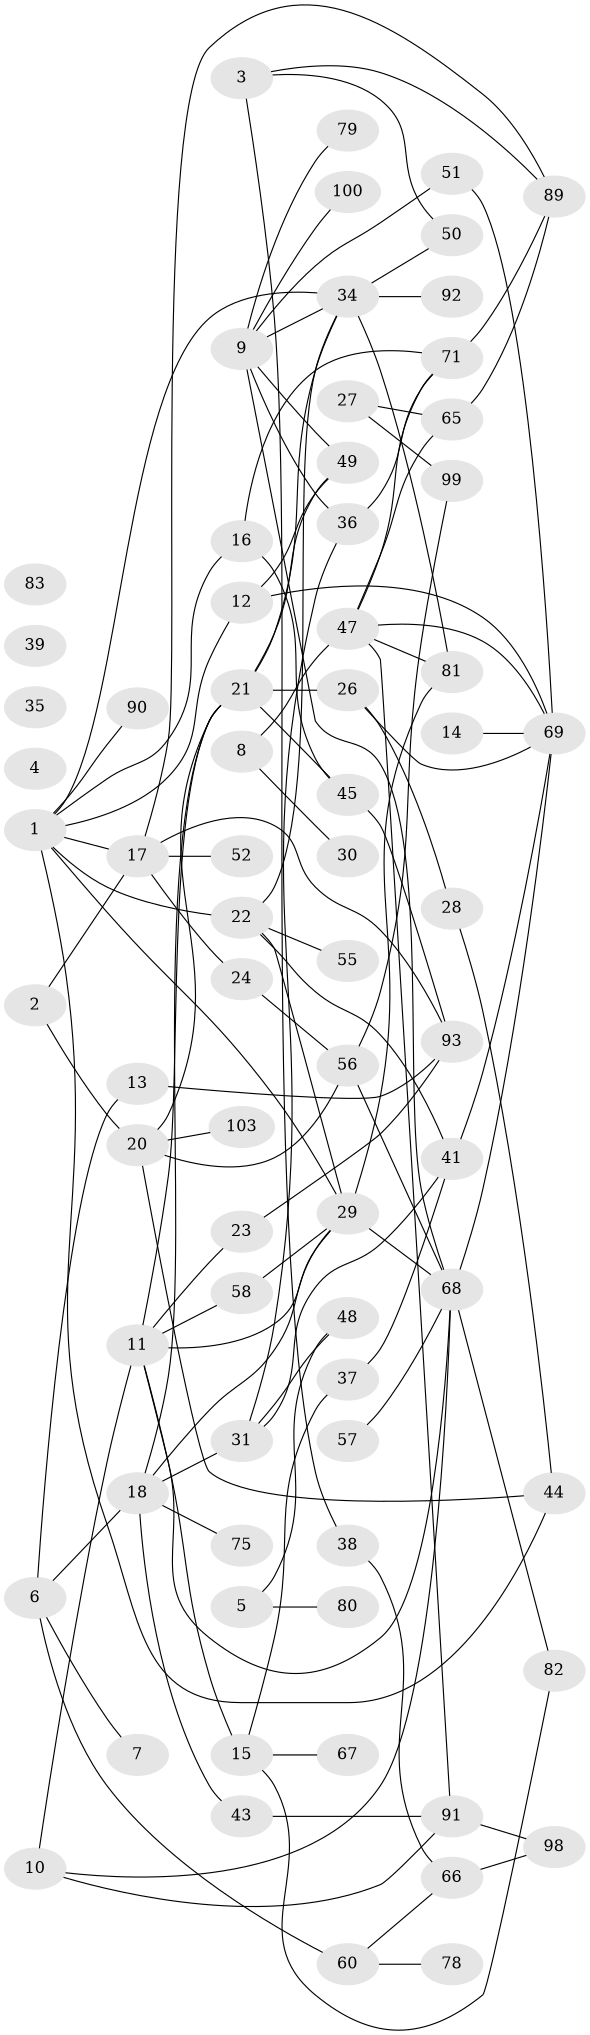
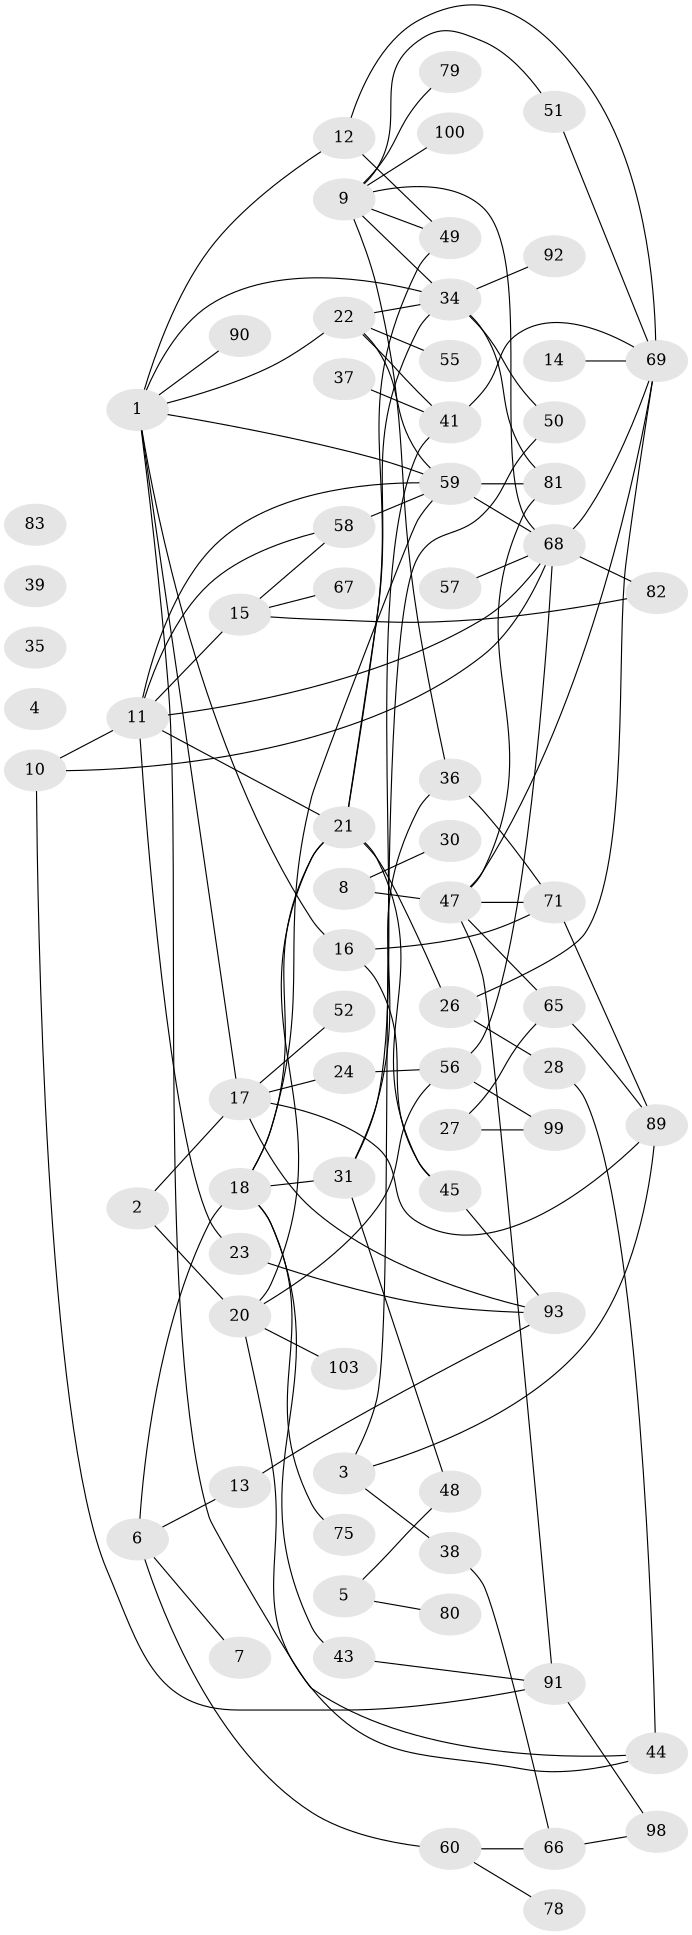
node "29": label "29" -> "59"
edge "37" -- "15": now "58" -- "15"
